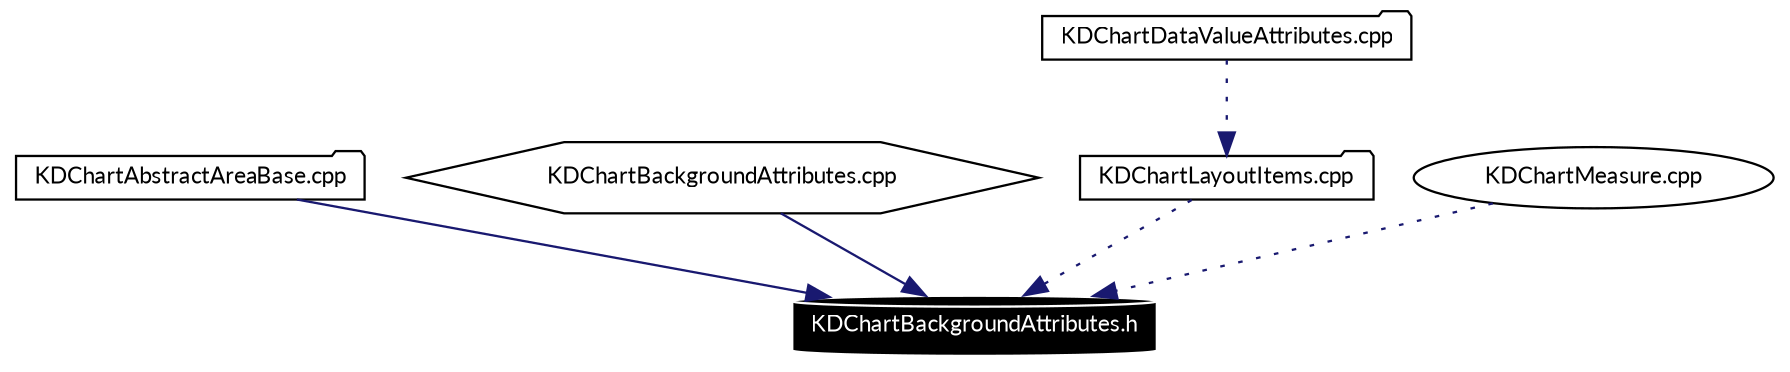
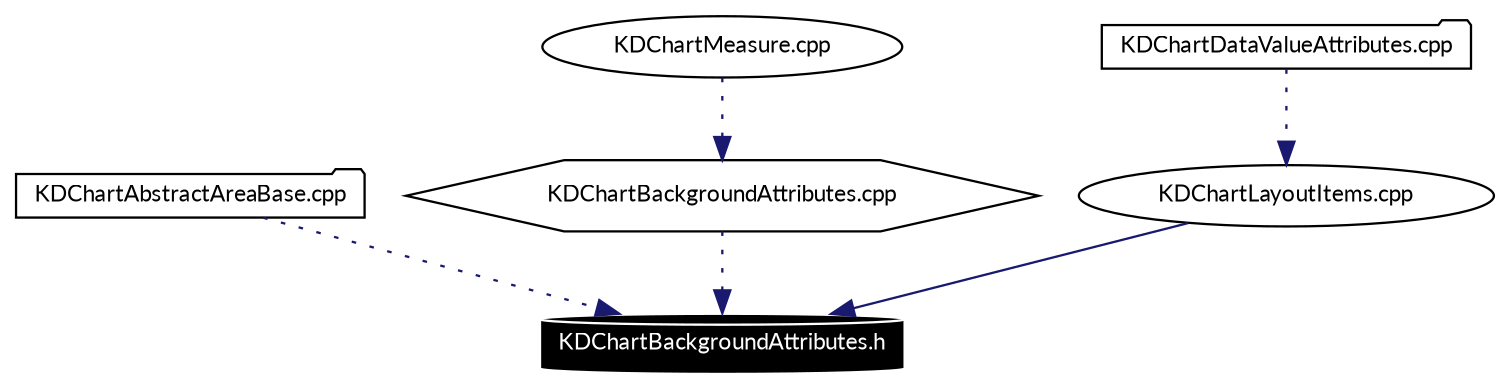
node "KDChartLayoutItems.cpp": shape folder -> ellipse
edge "KDChartLayoutItems.cpp" -> "KDChartBackgroundAttributes.h": style dotted -> solid
edge "KDChartAbstractAreaBase.cpp" -> "KDChartBackgroundAttributes.h": style solid -> dotted
edge "KDChartMeasure.cpp" -> "KDChartBackgroundAttributes.h": now "KDChartMeasure.cpp" -> "KDChartBackgroundAttributes.cpp"
edge "KDChartBackgroundAttributes.cpp" -> "KDChartBackgroundAttributes.h": style solid -> dotted
